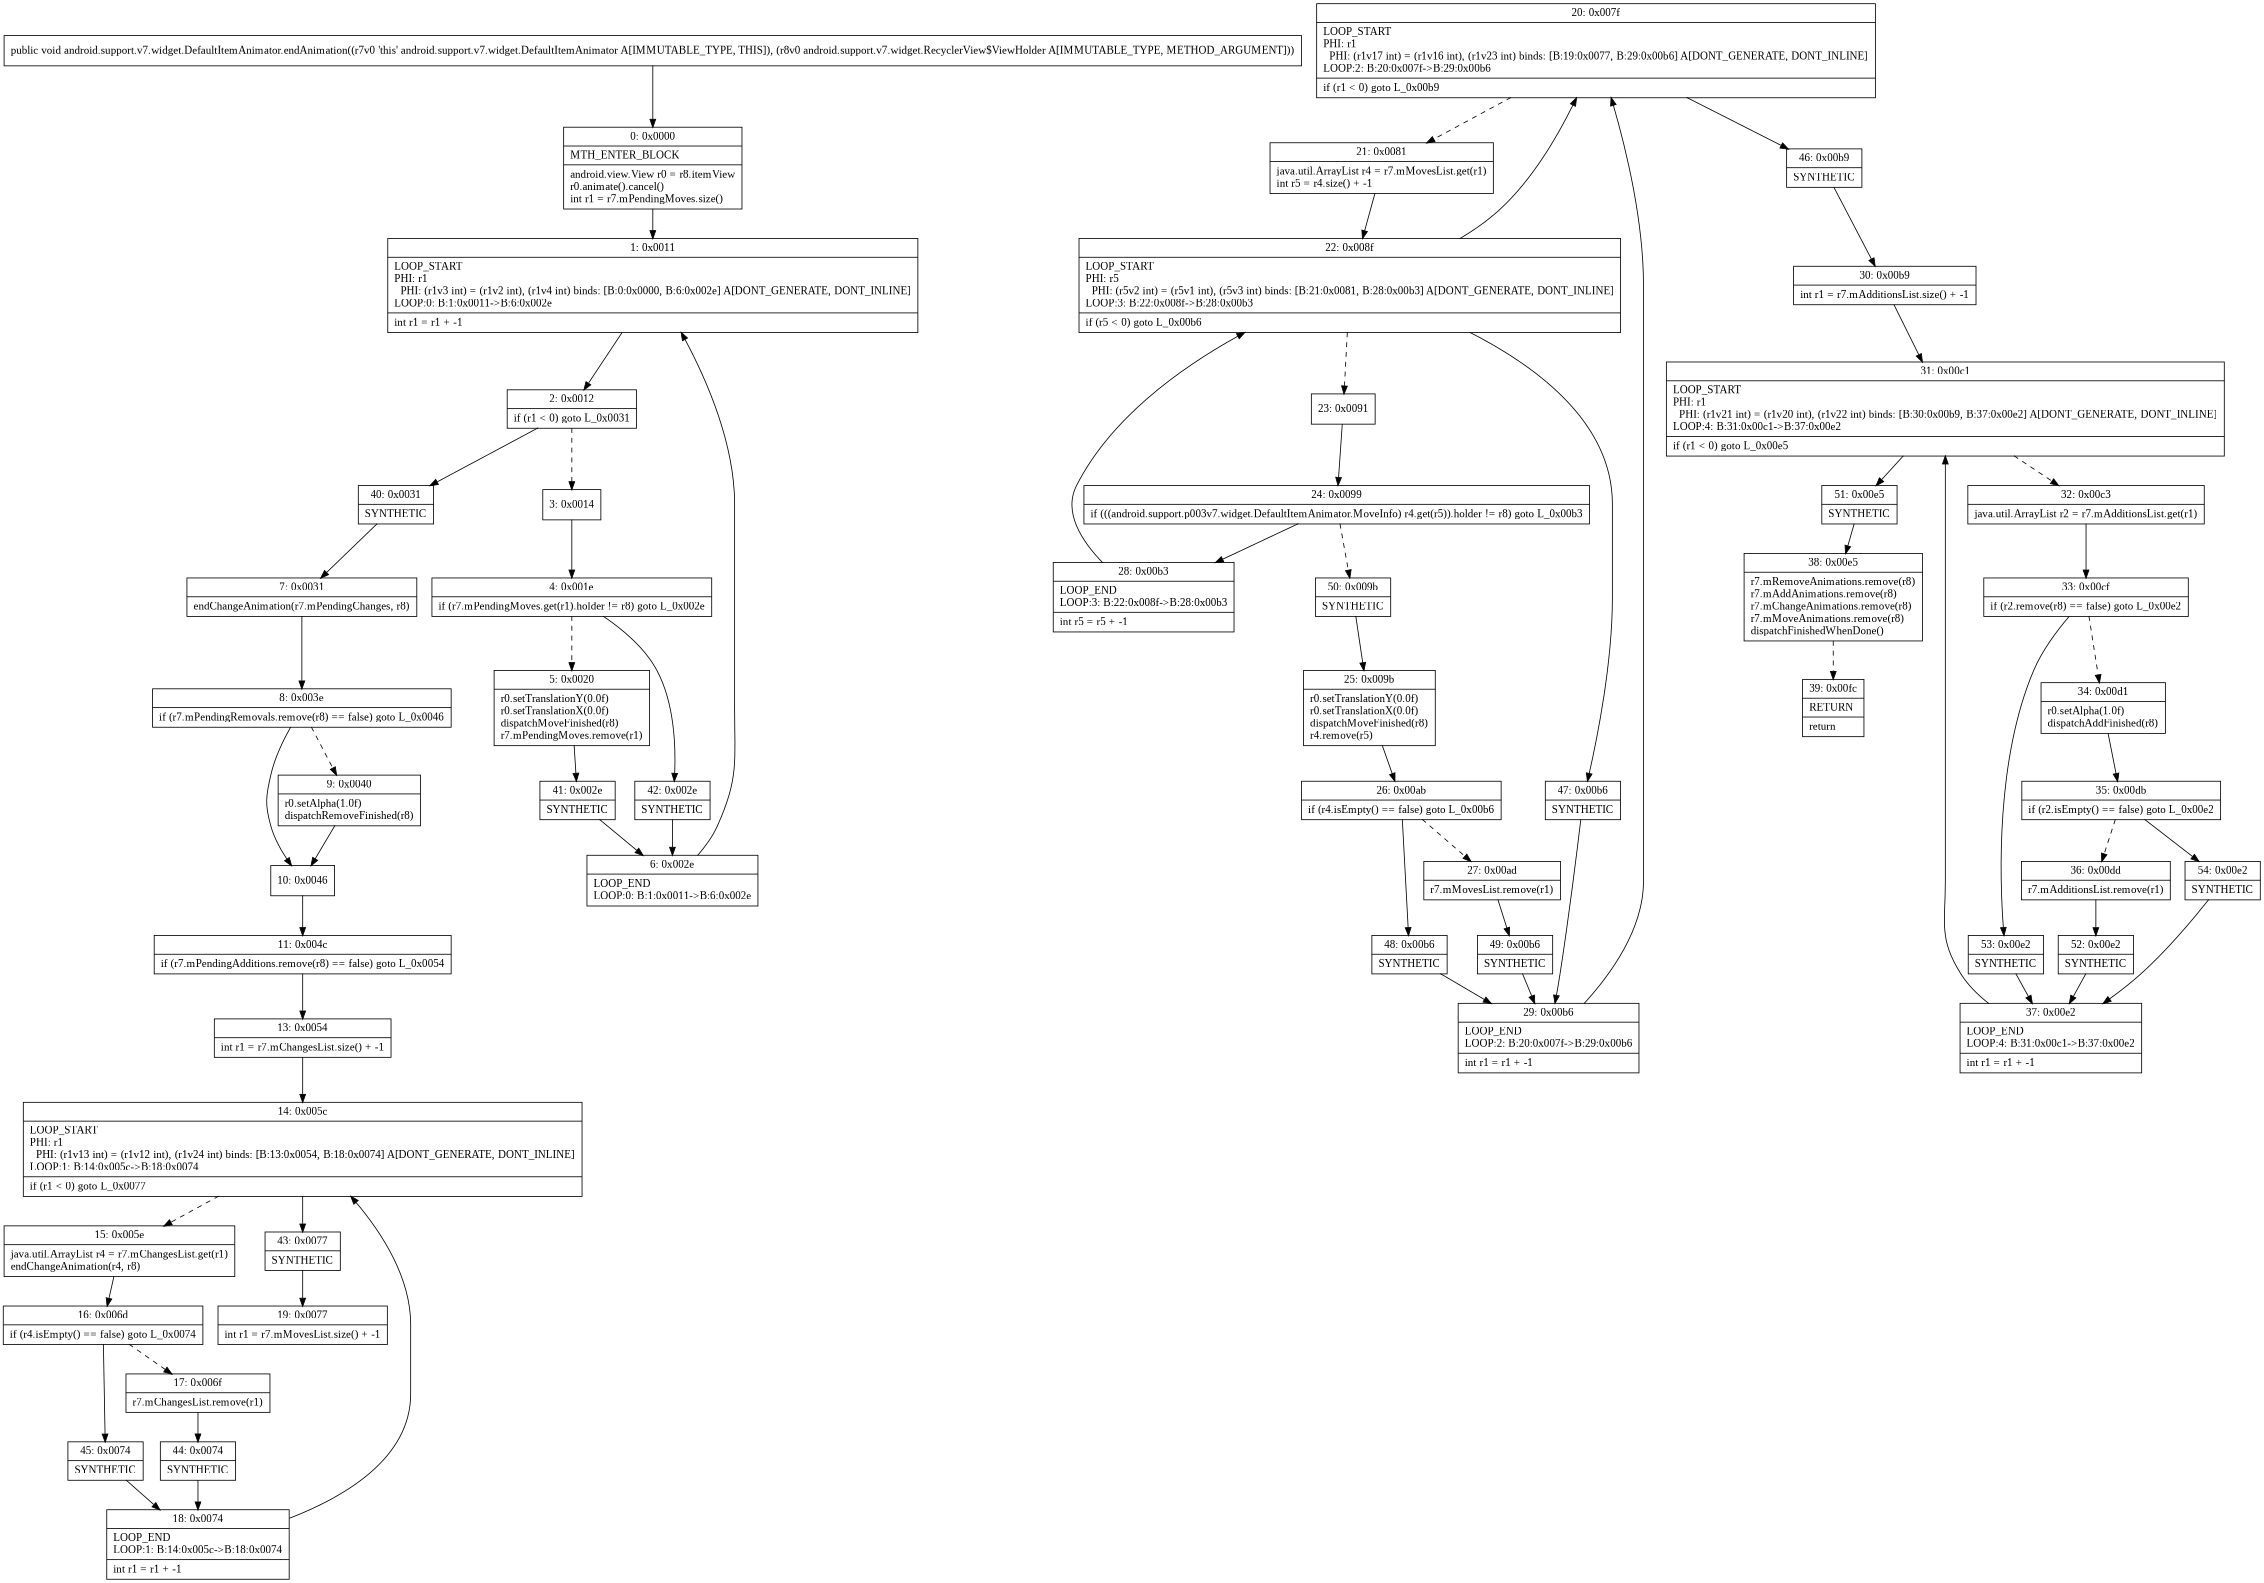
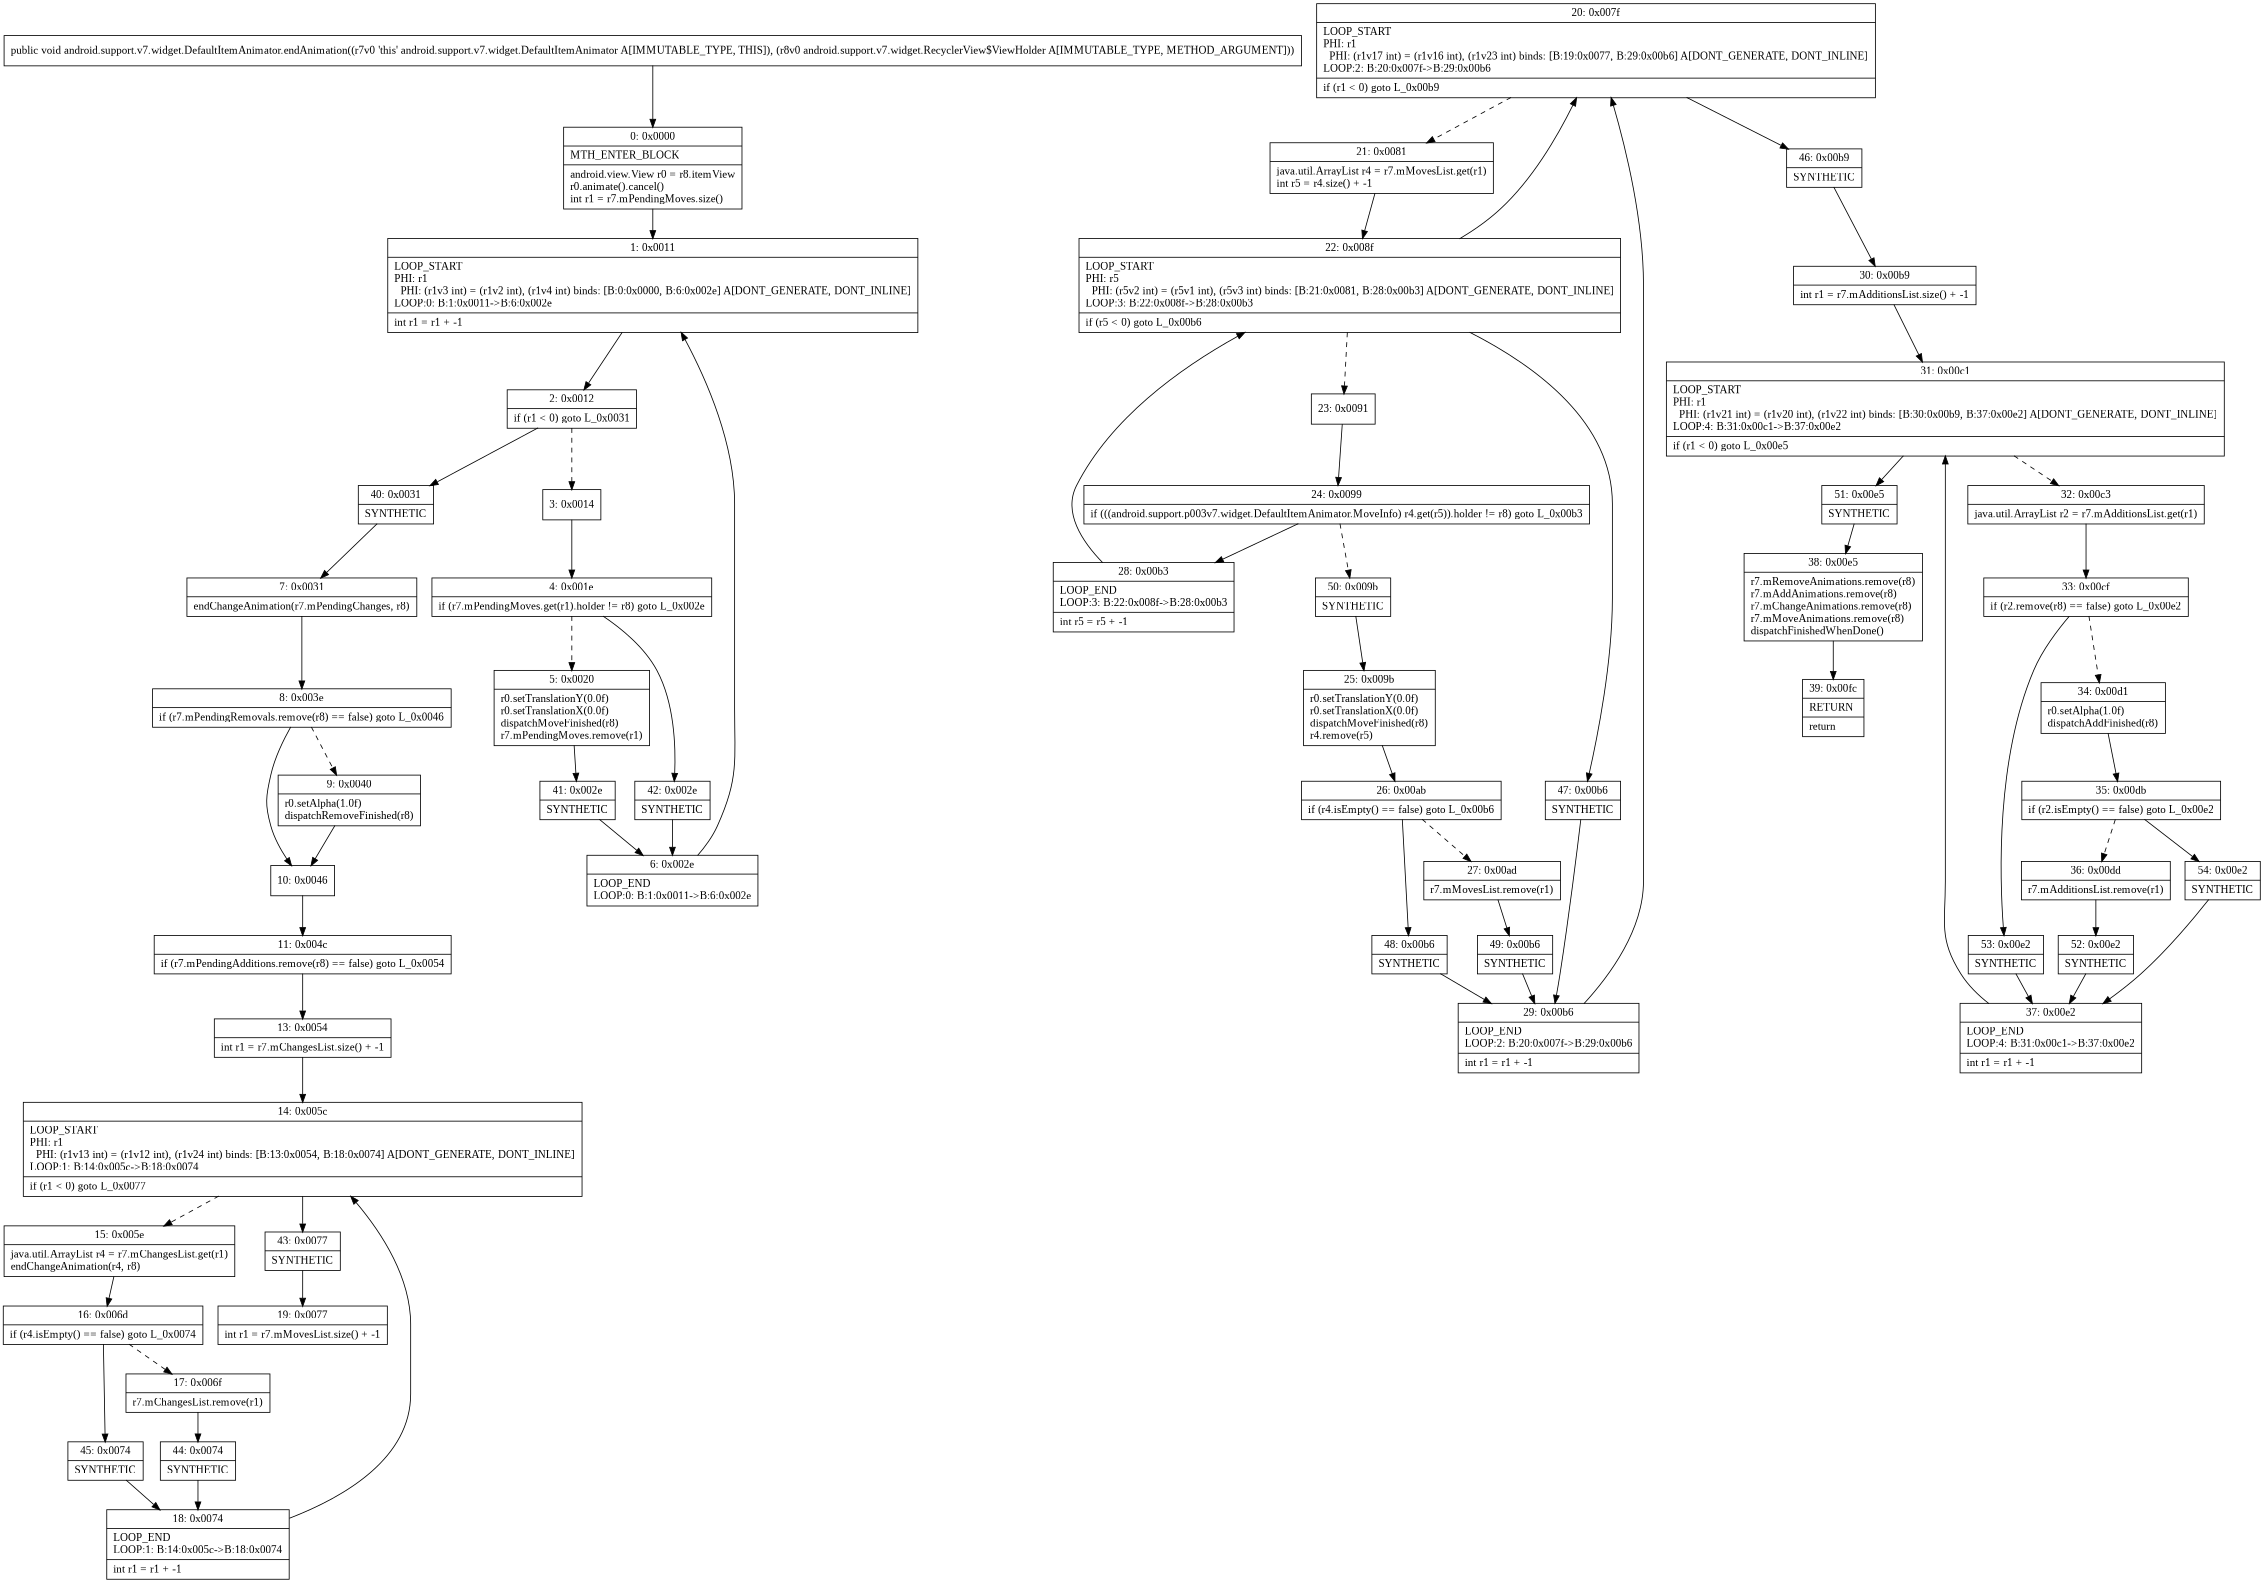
edge "38: 0x00e5" -> "39: 0x00fc": style dashed -> solid
